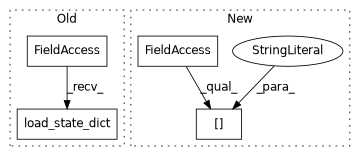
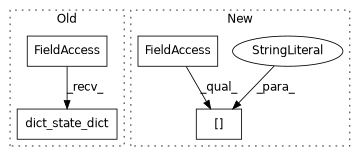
node "load_state_dict": label "load_state_dict" -> "dict_state_dict"
